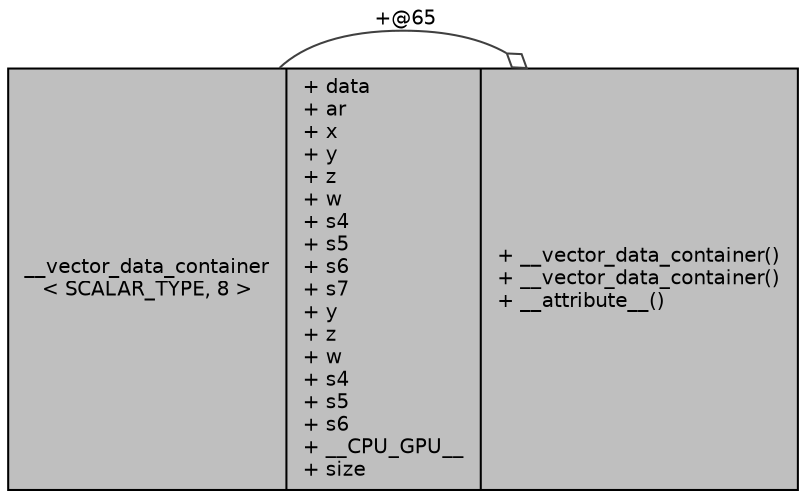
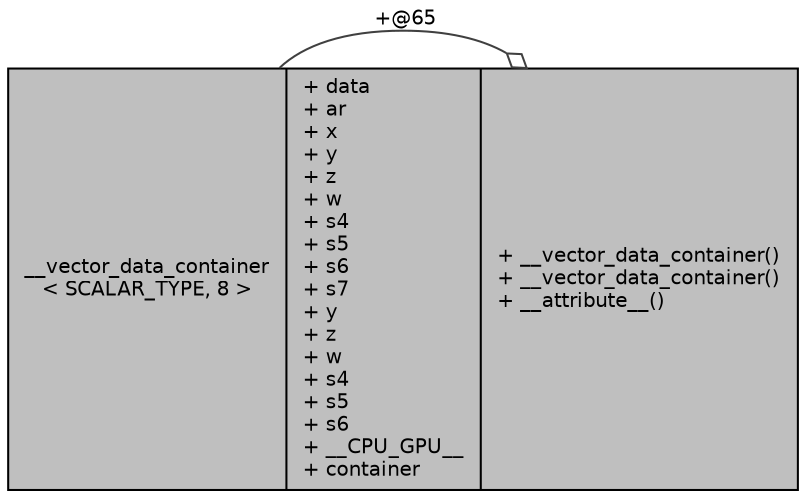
node "__vector_data_container": text "+ size" -> "+ container"
